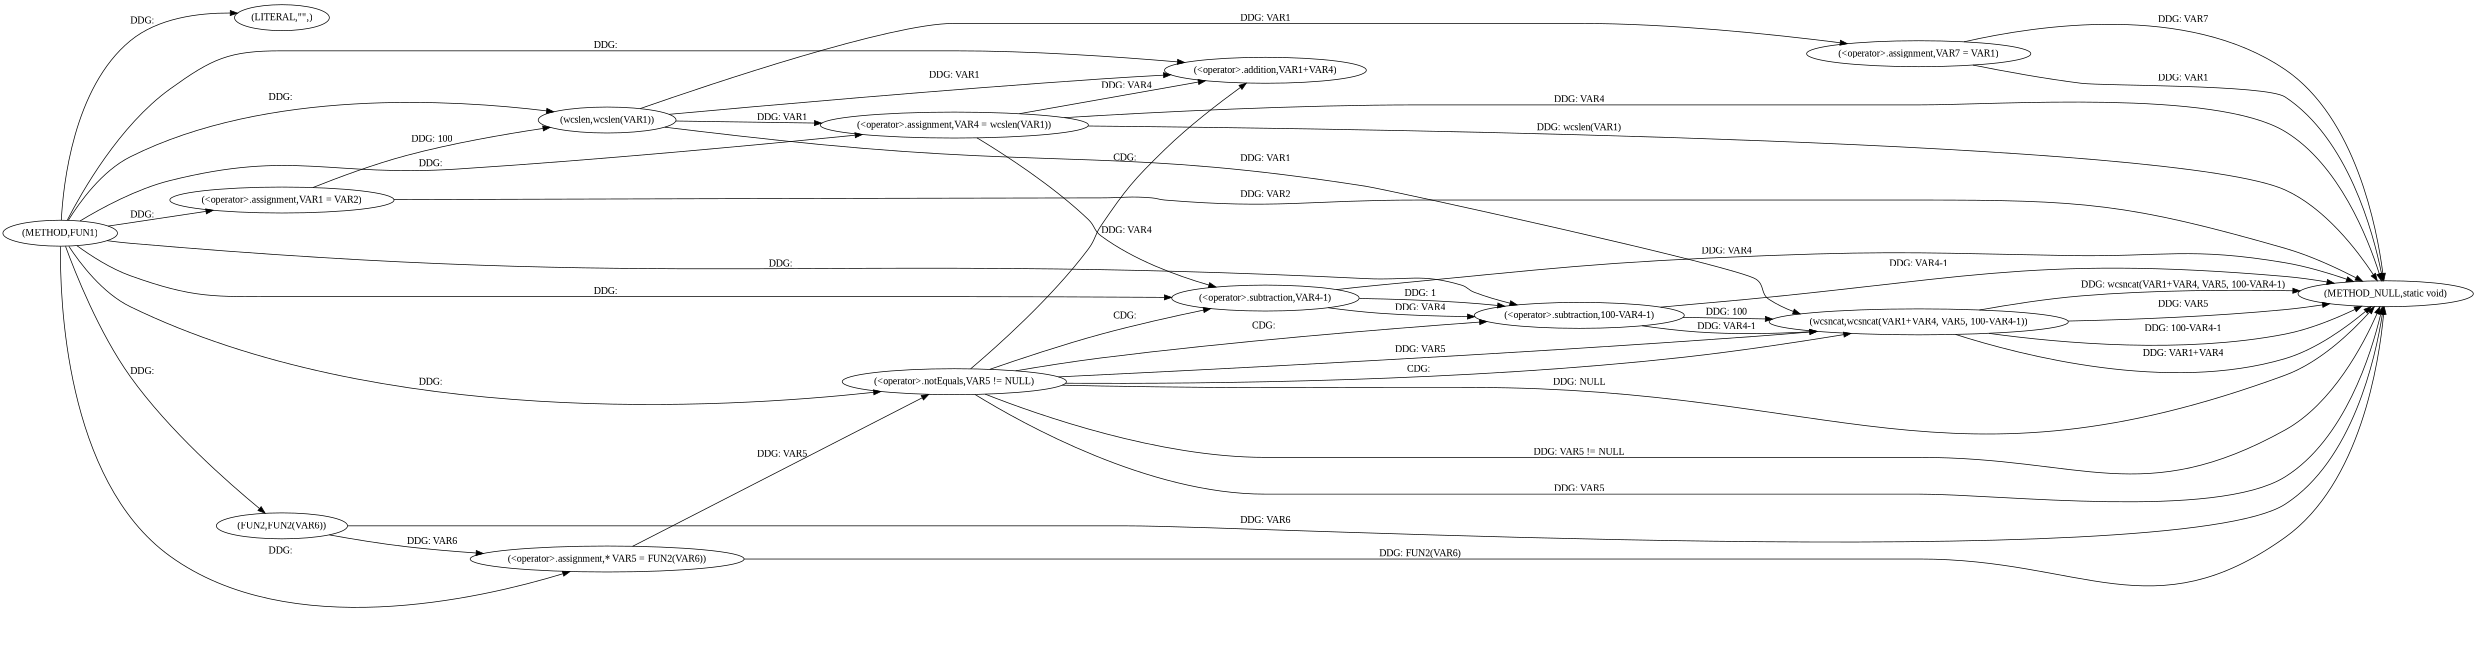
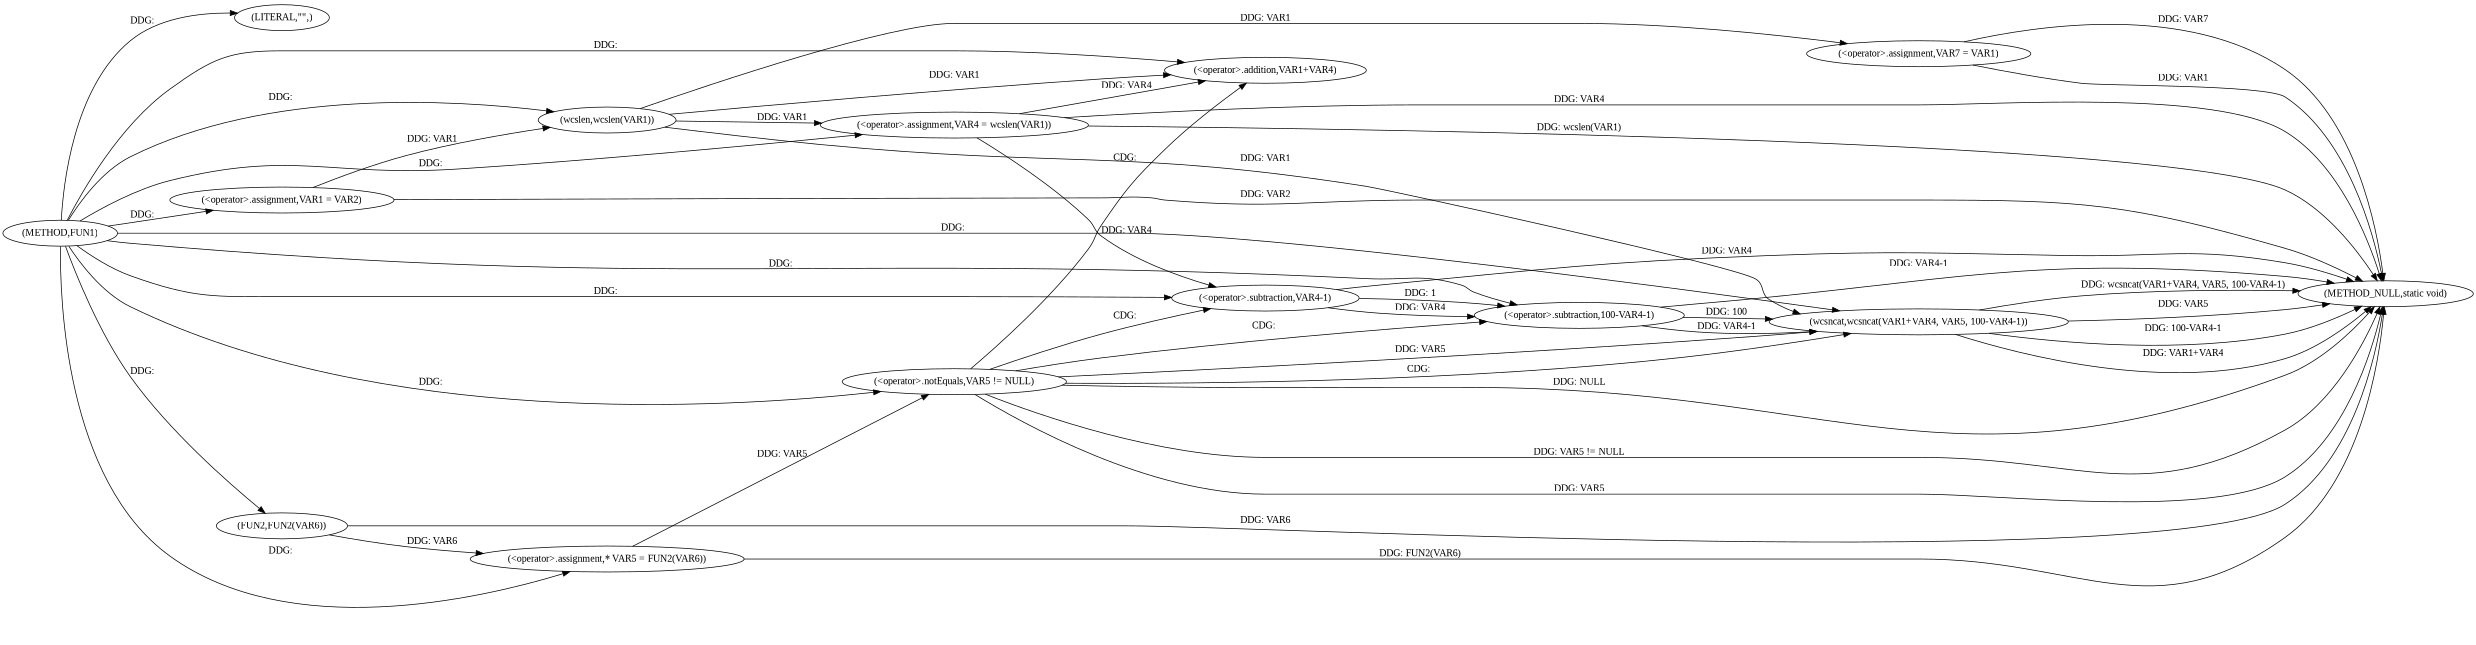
edge "(<operator>.assignment,VAR1 = VAR2)" -> "(wcslen,wcslen(VAR1))": label "DDG: 100" -> "DDG: VAR1"
edge "(METHOD,FUN1)" -> "(wcsncat,wcsncat(VAR1+VAR4, VAR5, 100-VAR4-1))": added, label "DDG:"
